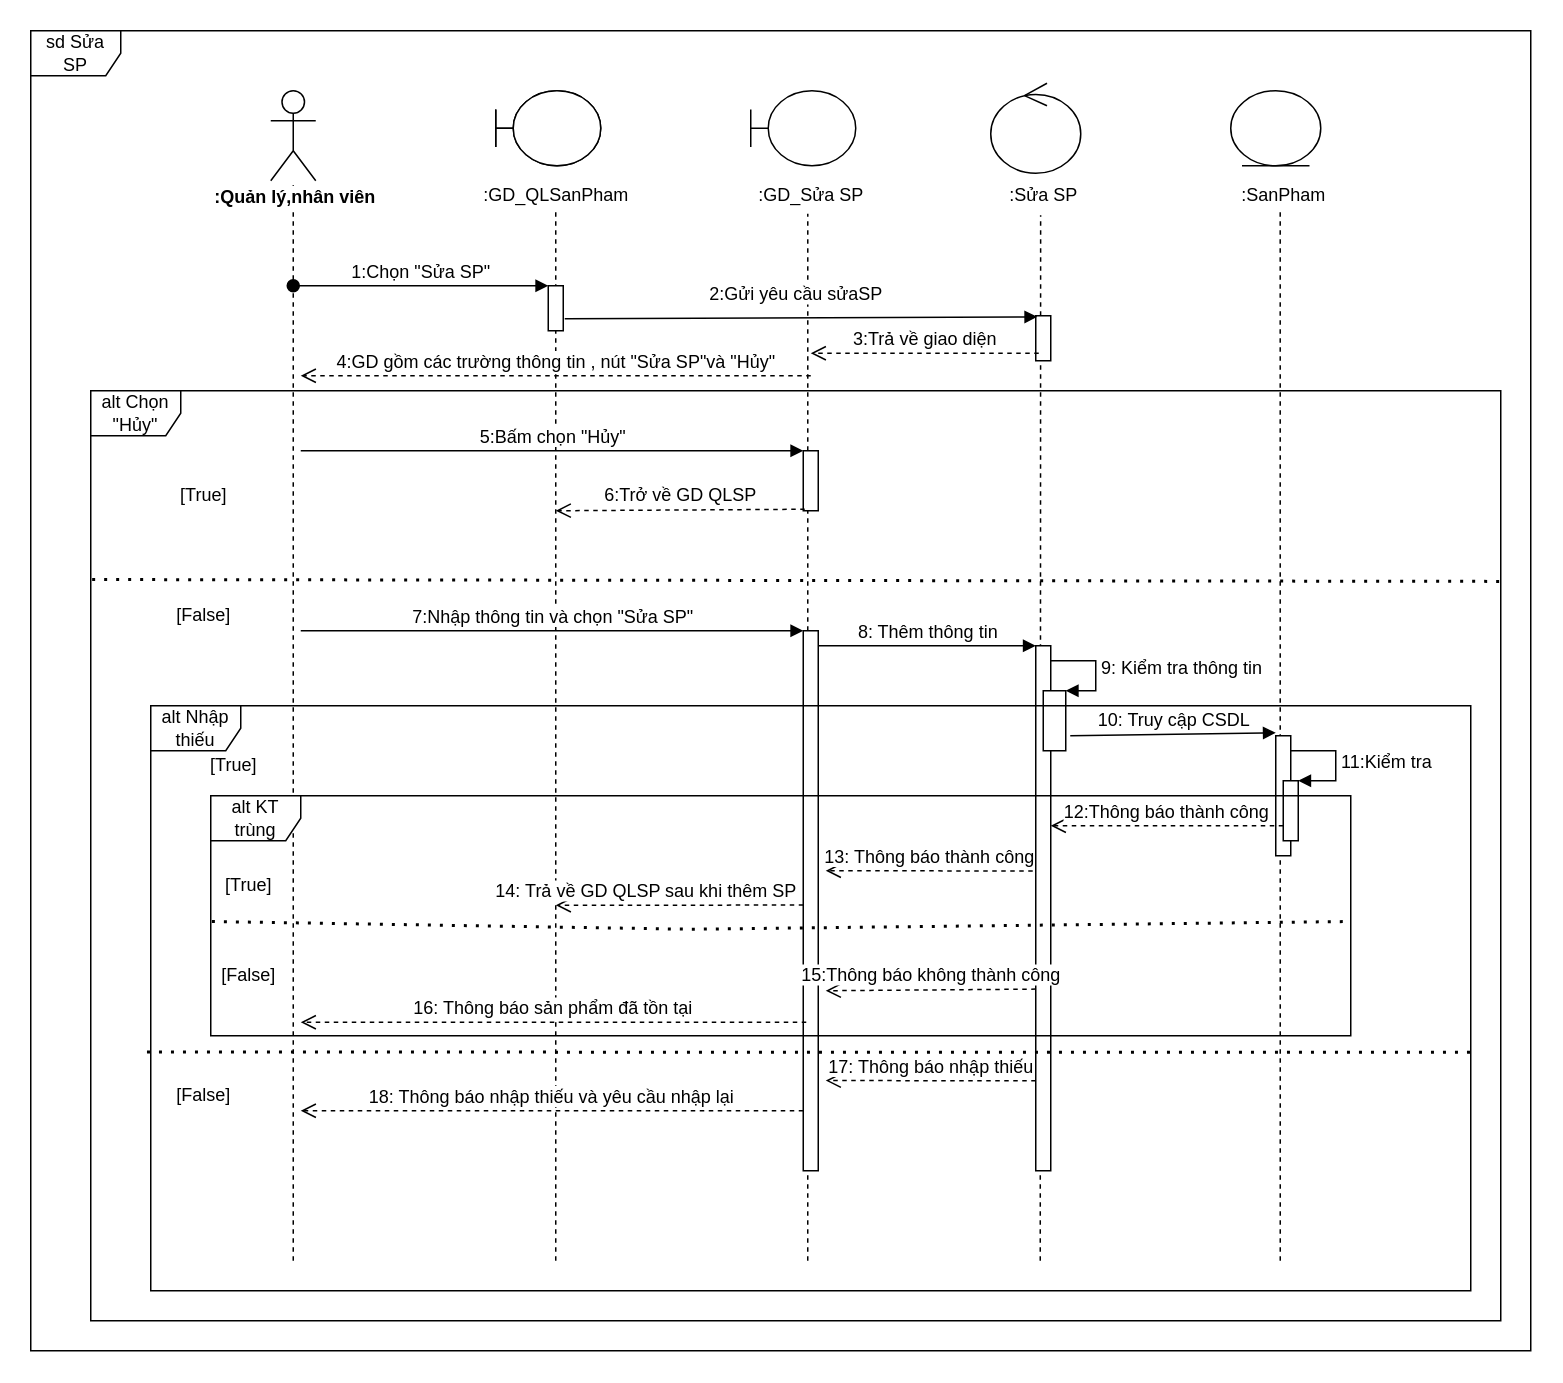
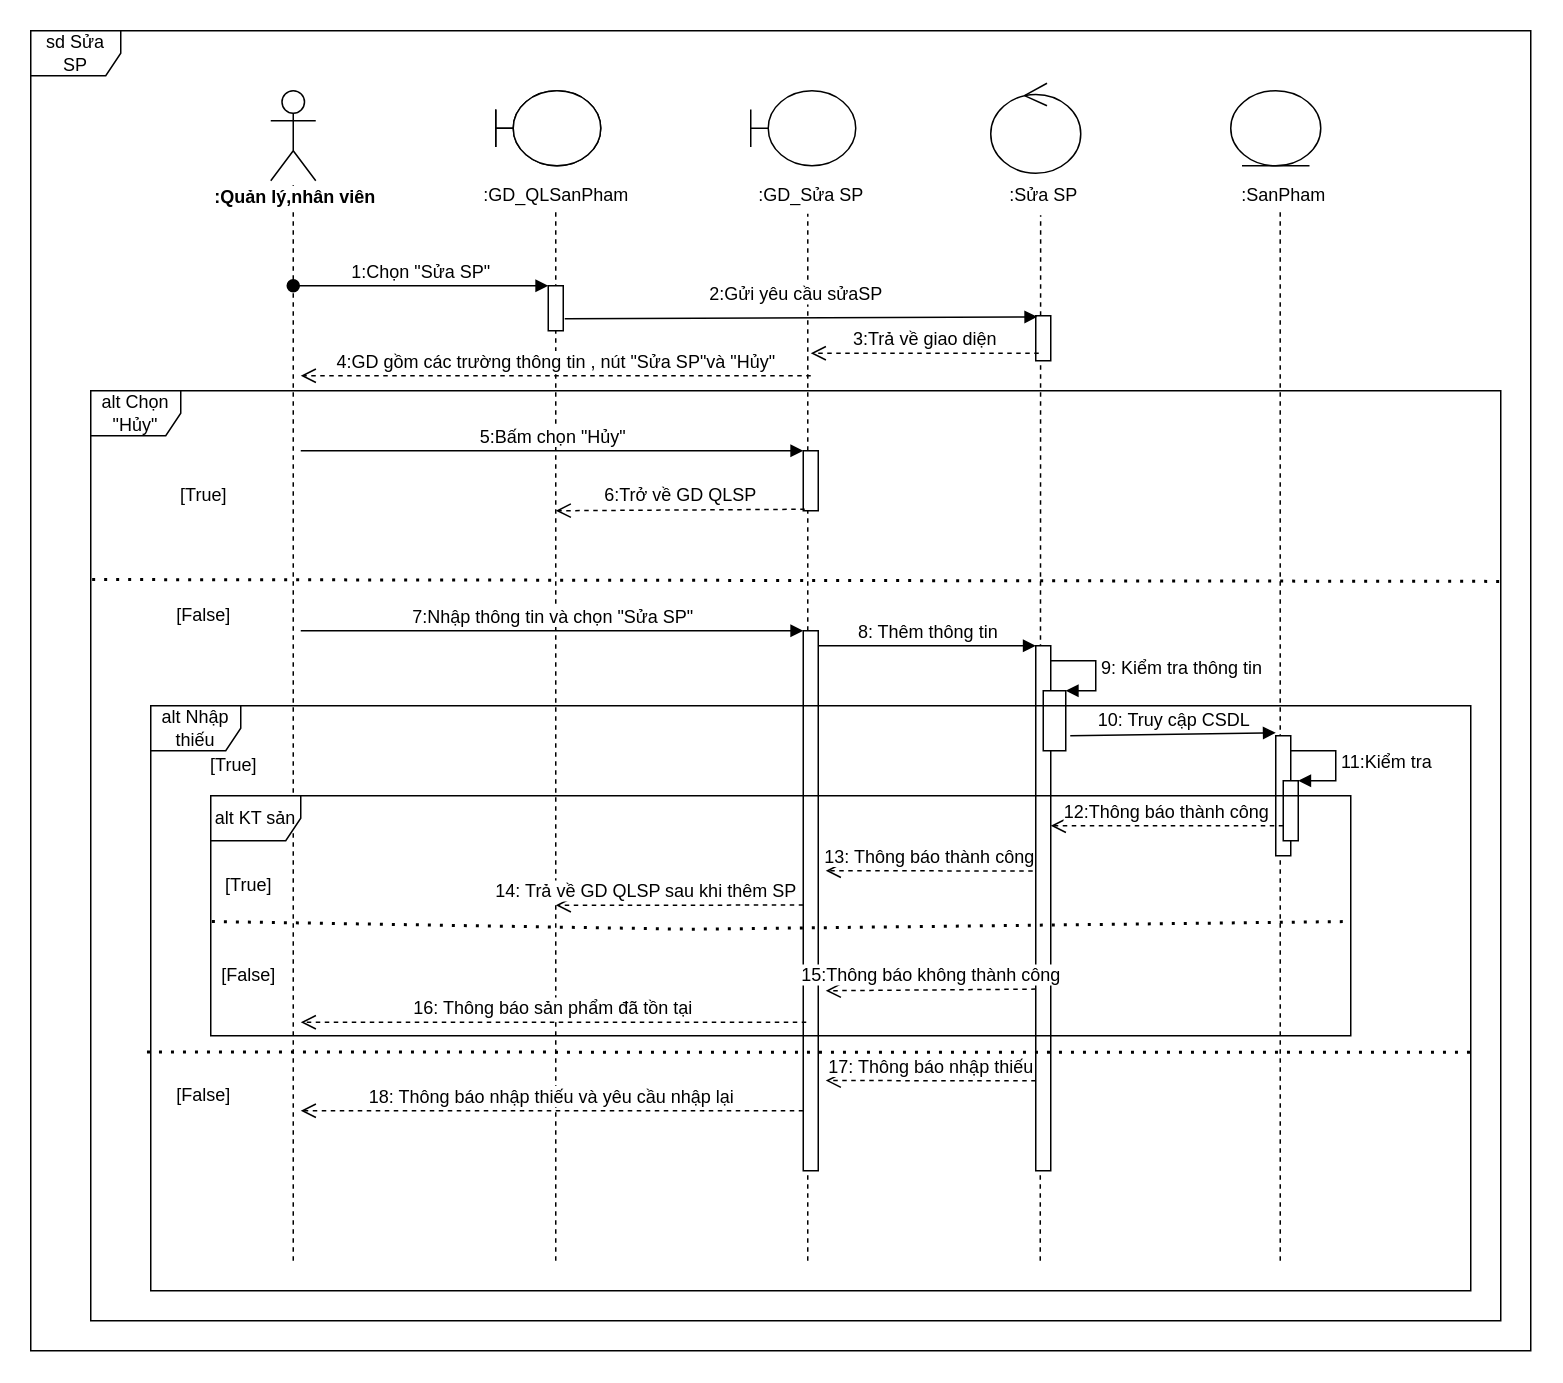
node "alt KT trùng": label "alt KT trùng" -> "alt KT sản"
